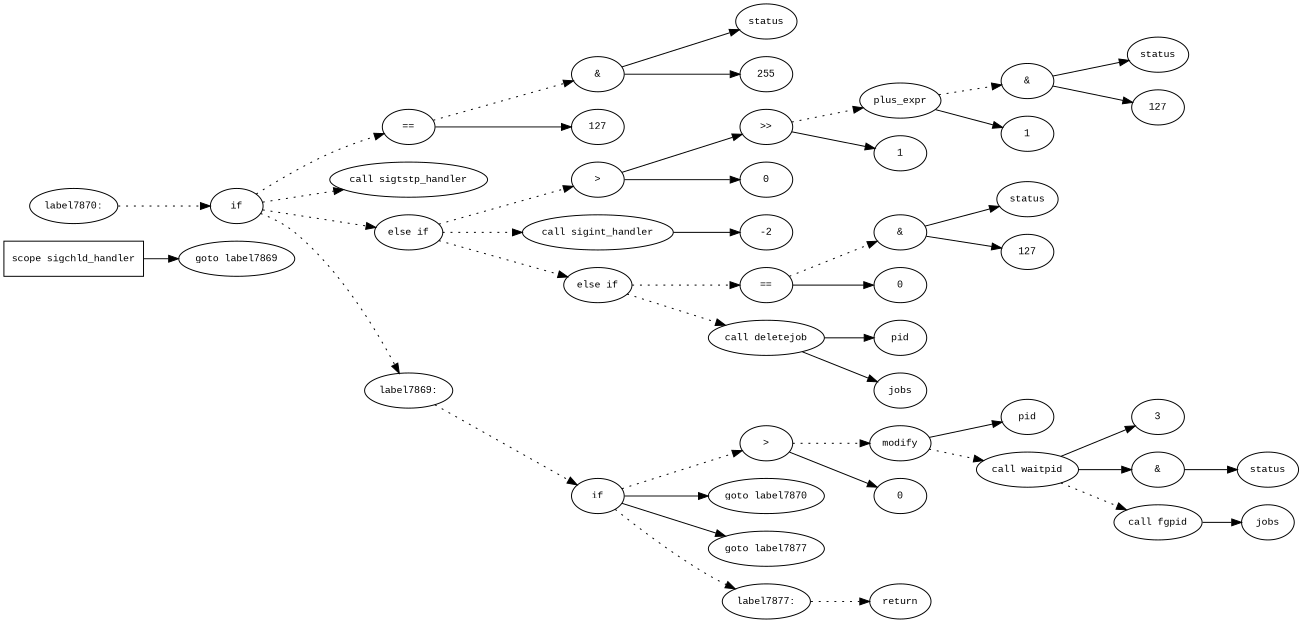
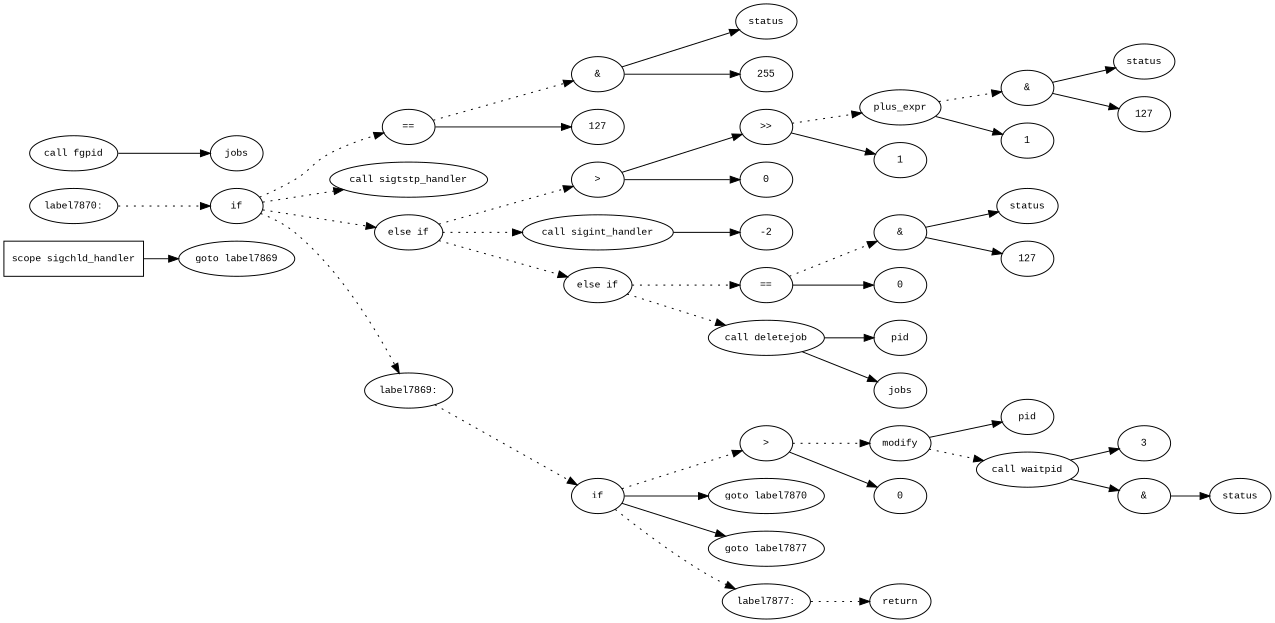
edge "call waitpid" -> "call fgpid": removed
